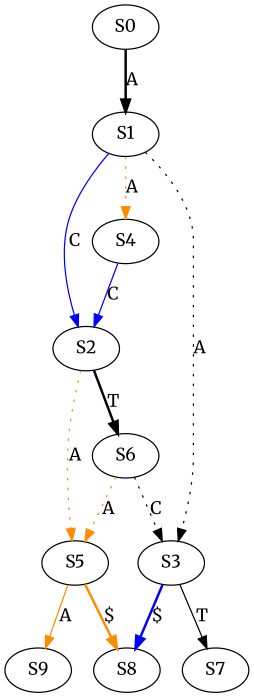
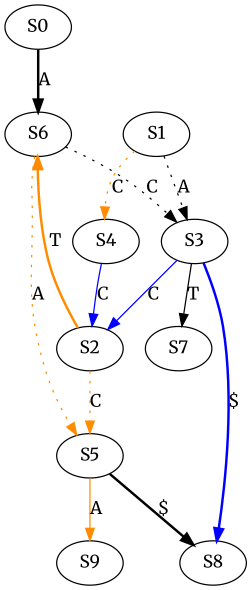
edge "S0" -> "S1": now "S0" -> "S6"
edge "S1" -> "S4": label "A" -> "C"
edge "S1" -> "S2": now "S3" -> "S2"
edge "S2" -> "S6": color black -> darkorange
edge "S2" -> "S5": label "A" -> "C"
edge "S5" -> "S8": color darkorange -> black
